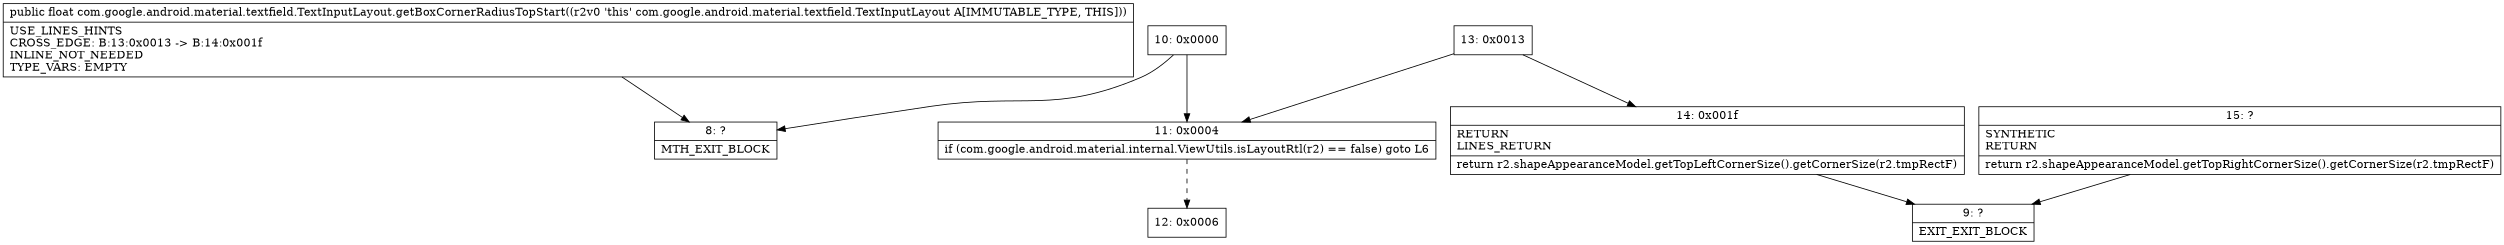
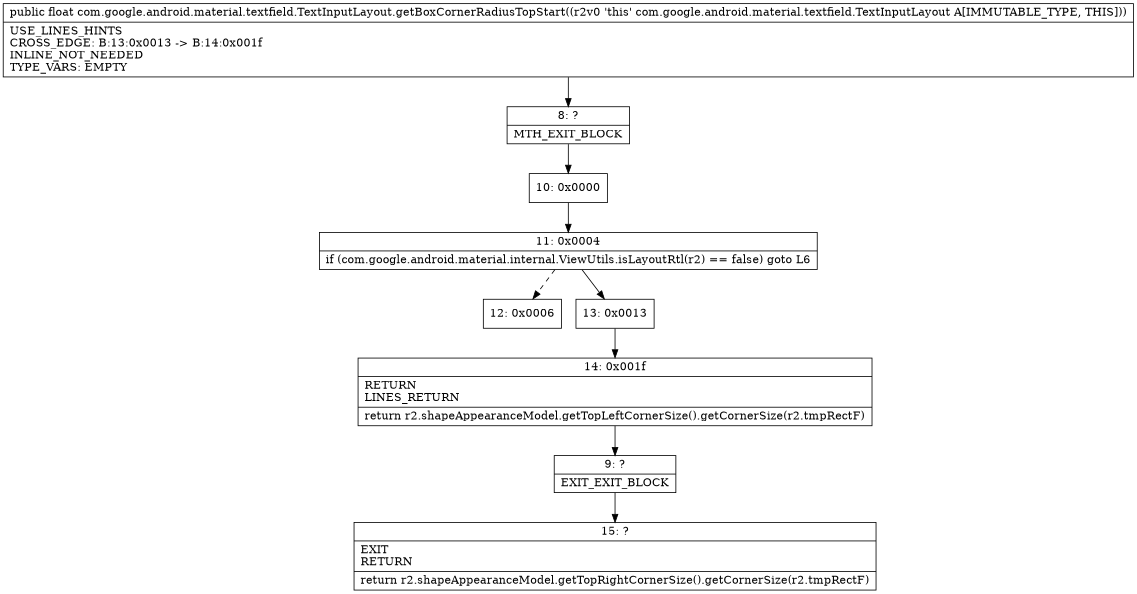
edge "13: 0x0013" -> "11: 0x0004": reversed
edge "10: 0x0000" -> "8: ?": reversed
node "15: ?": text "SYNTHETIC" -> "EXIT"
edge "15: ?" -> "9: ?": reversed
